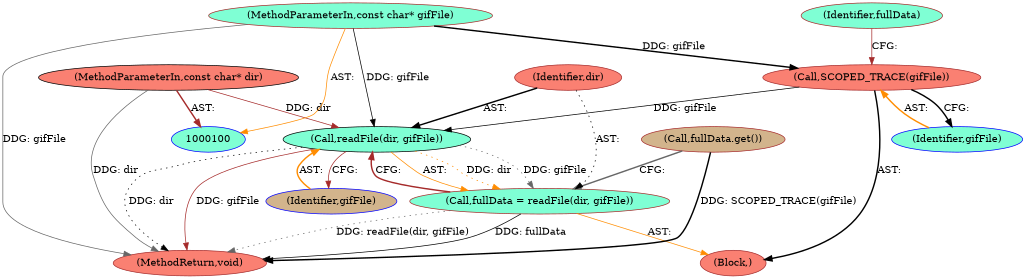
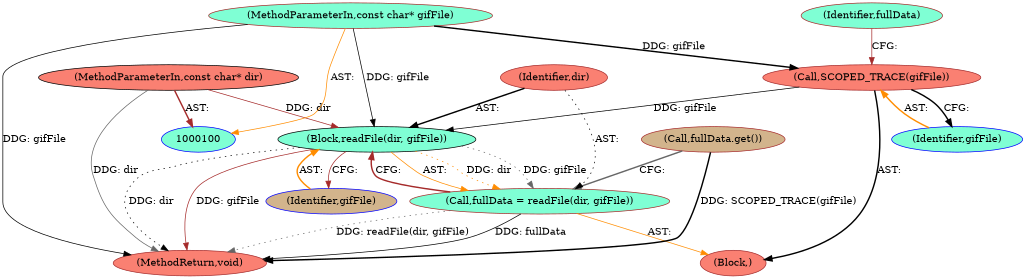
edge "(MethodParameterIn,const char* gifFile)" -> "(MethodReturn,void)": color gray40 -> black
node "(Call,readFile(dir, gifFile))": label "(Call,readFile(dir, gifFile))" -> "(Block,readFile(dir, gifFile))"
